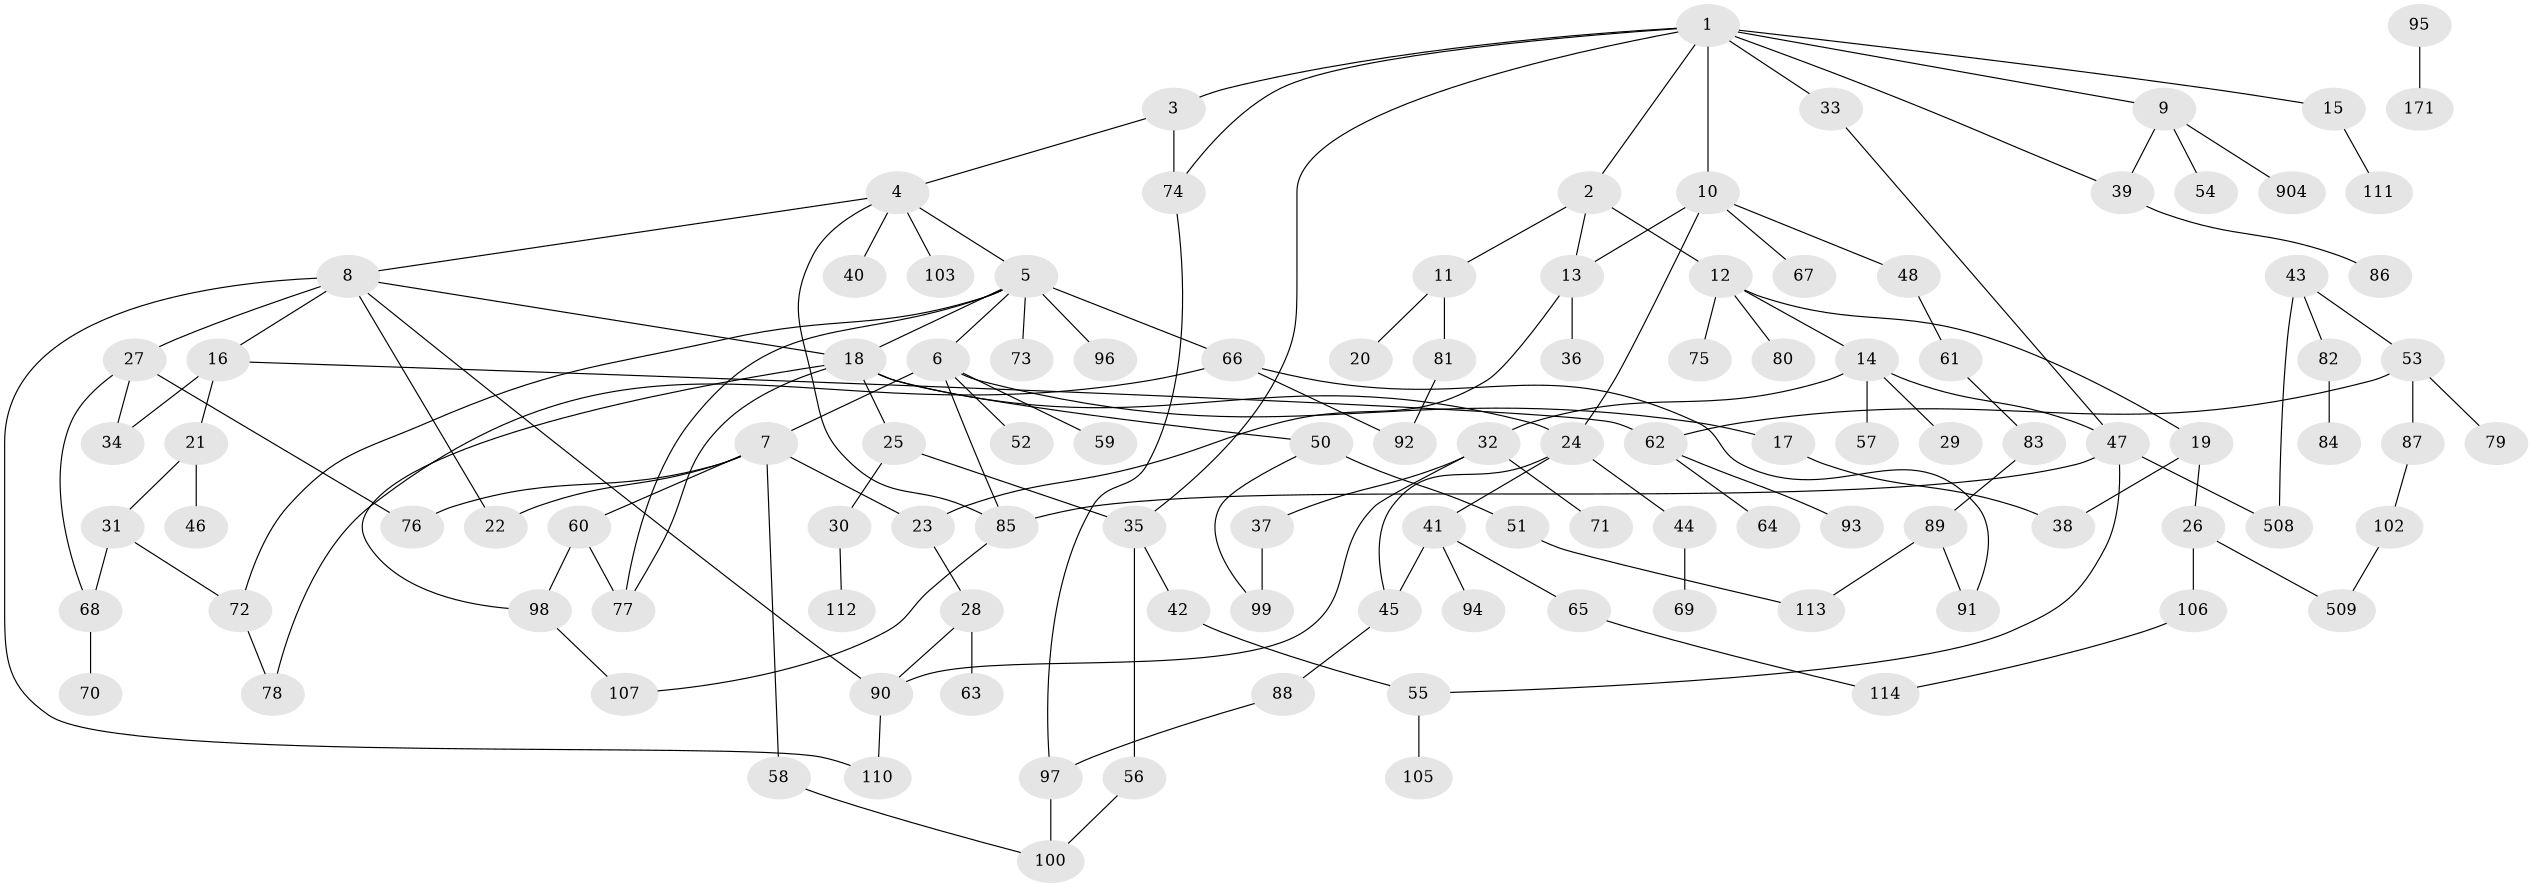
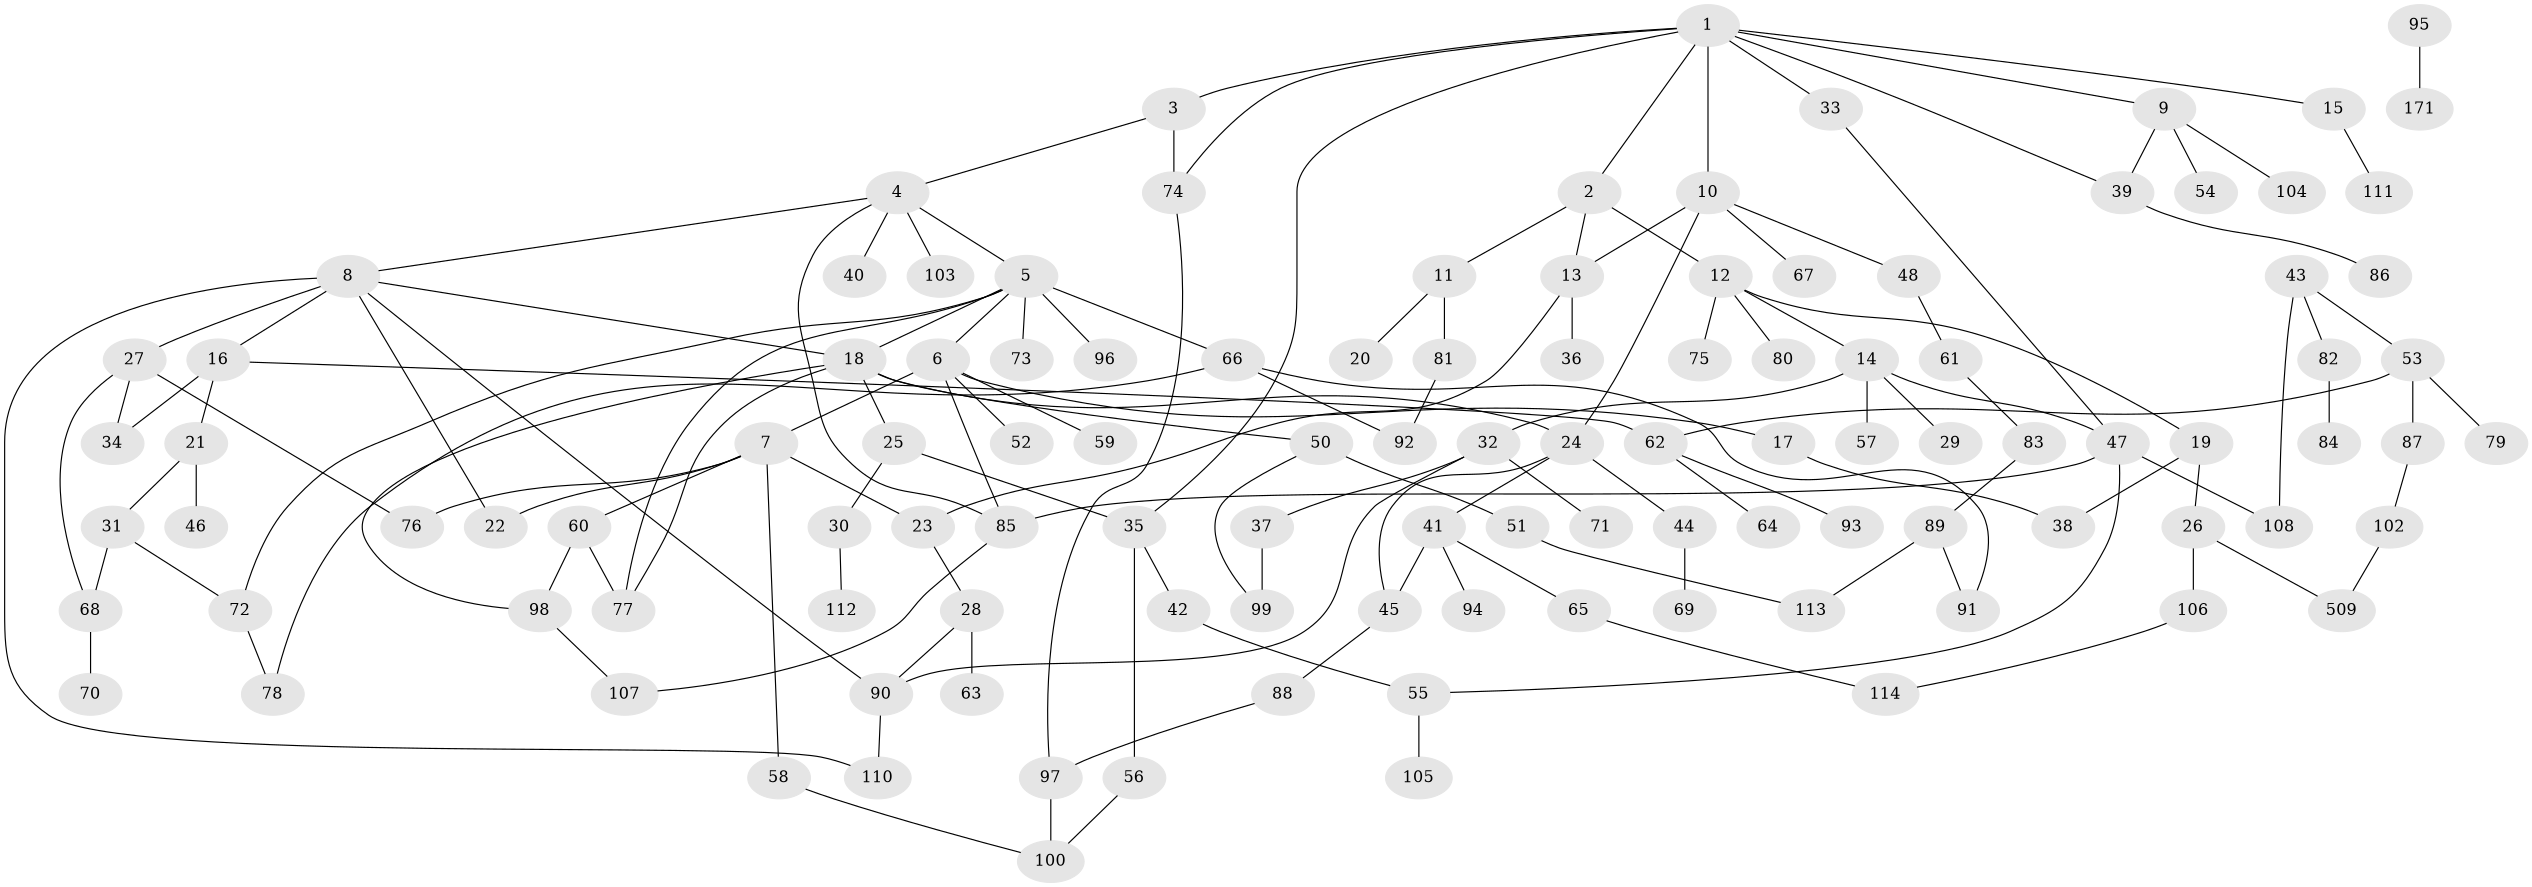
node "904": label "904" -> "104"
node "508": label "508" -> "108"
